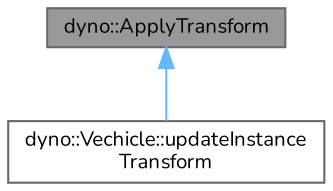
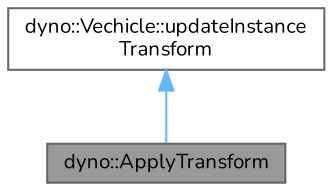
edge "dyno::Vechicle::updateInstance Transform" -> "dyno::ApplyTransform": reversed
